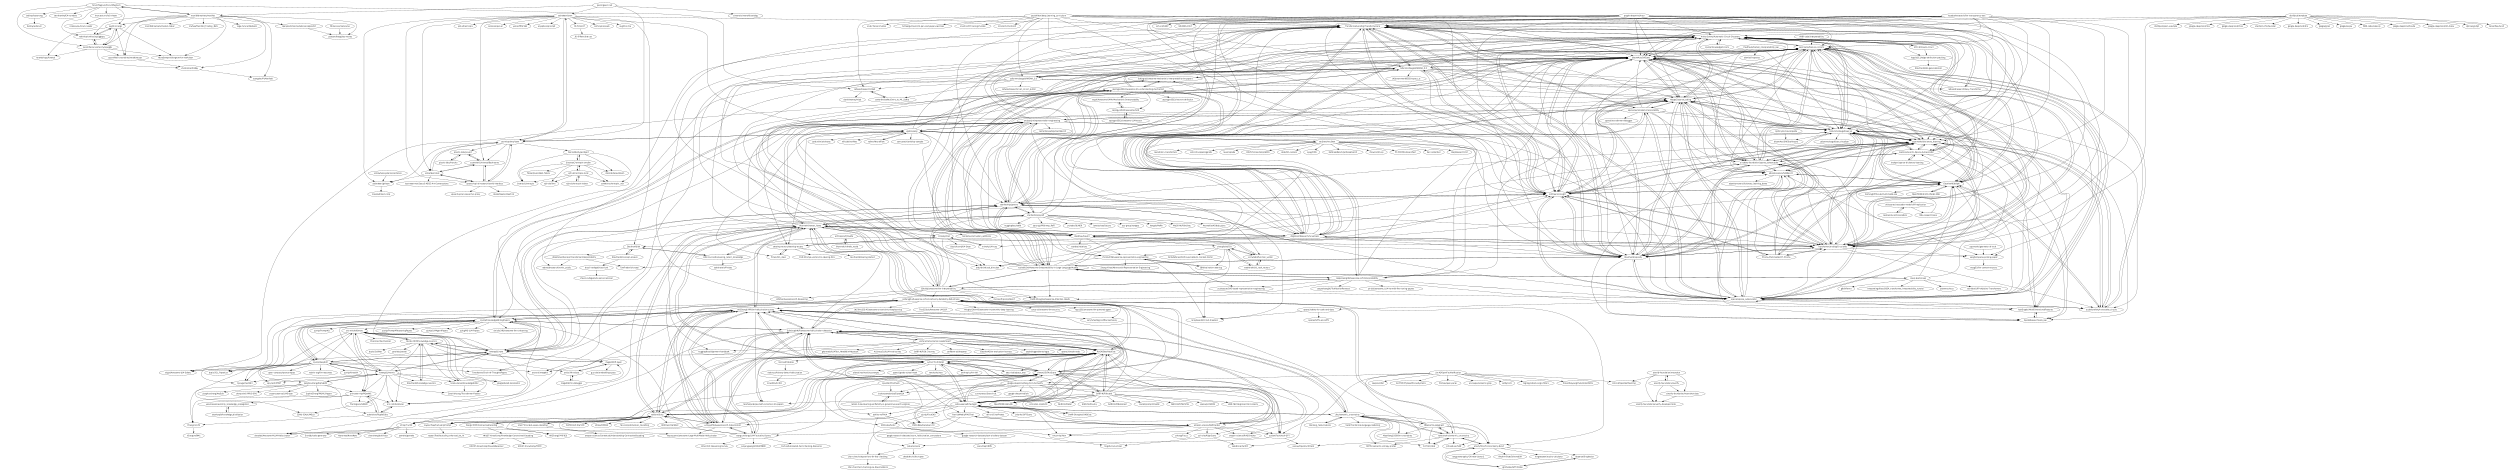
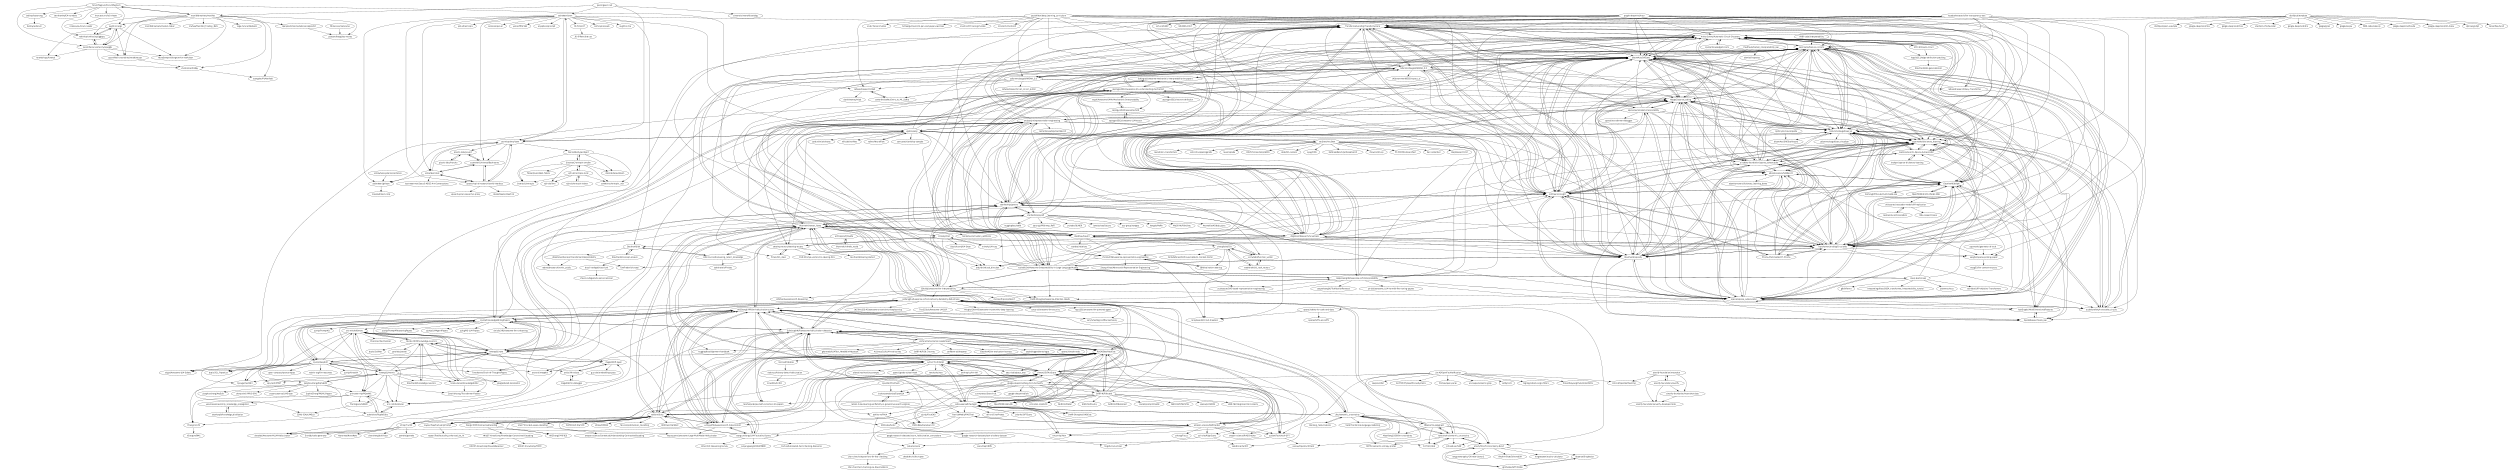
edge "atfortes/Awesome-LLM-Reasoning" -> "TransformerLensOrg/TransformerLens": now "JShollaj/awesome-llm-interpretability" -> "TransformerLensOrg/TransformerLens"
edge "tilde-research/sieve" -> "saprmarks/feature-circuits": now "ndif-team/nnsight" -> "saprmarks/feature-circuits"
edge "sunnynexus/Search-o1" -> "hkust-nlp/felm": now "google-deepmind/long-form-factuality" -> "hkust-nlp/felm"
